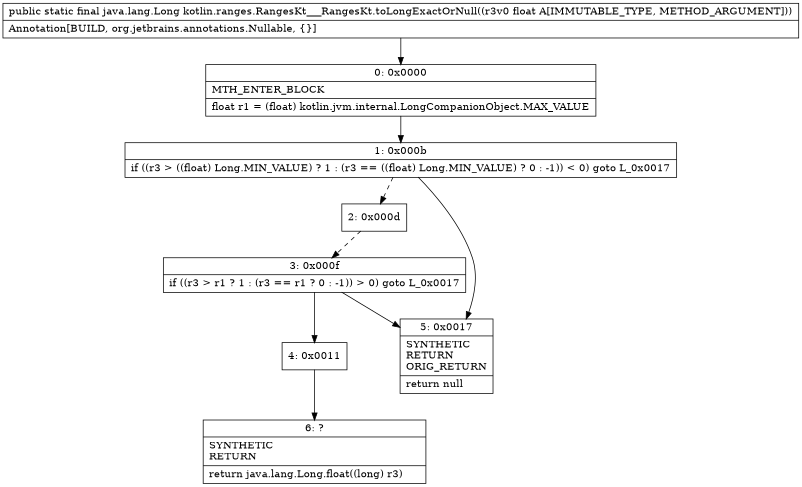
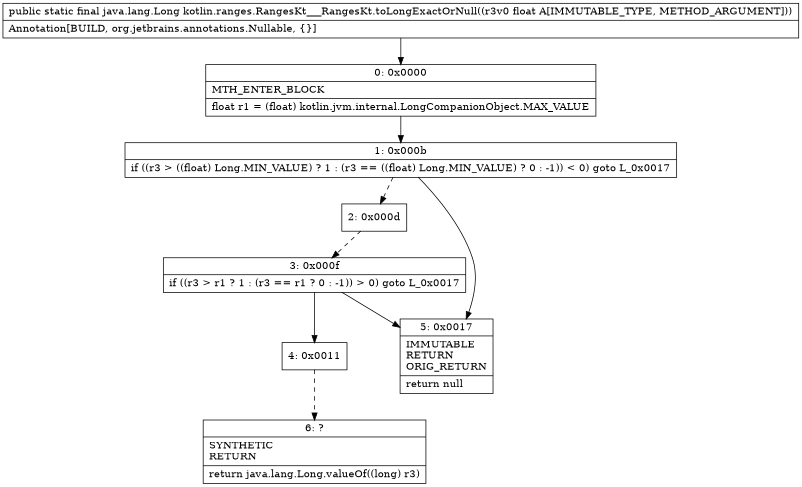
node "5: 0x0017": text "SYNTHETIC" -> "IMMUTABLE"
edge "4: 0x0011" -> "6: ?": style solid -> dashed
node "6: ?": text "return java.lang.Long.float((long) r3)" -> "return java.lang.Long.valueOf((long) r3)"
